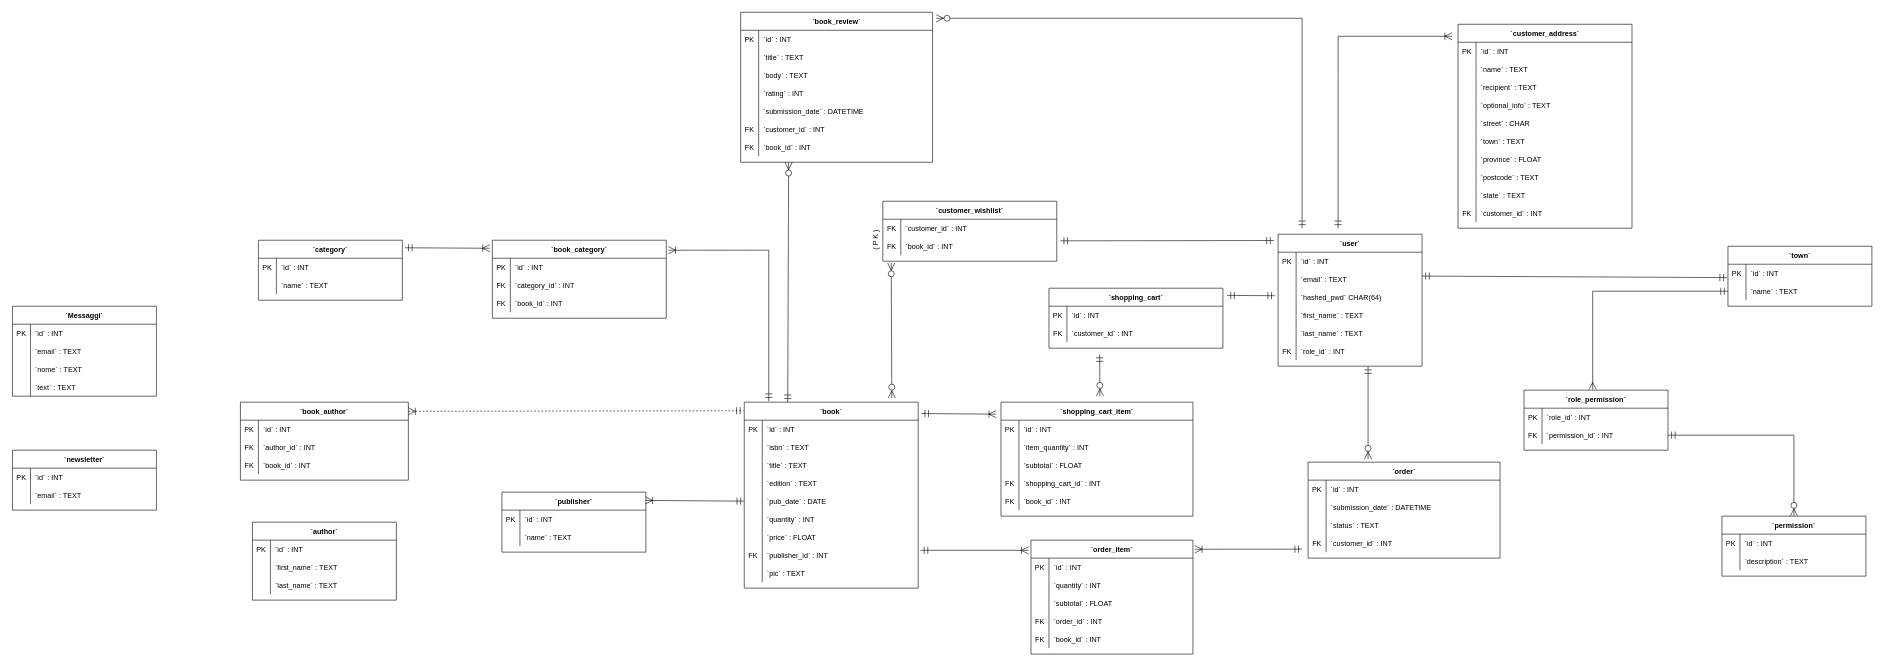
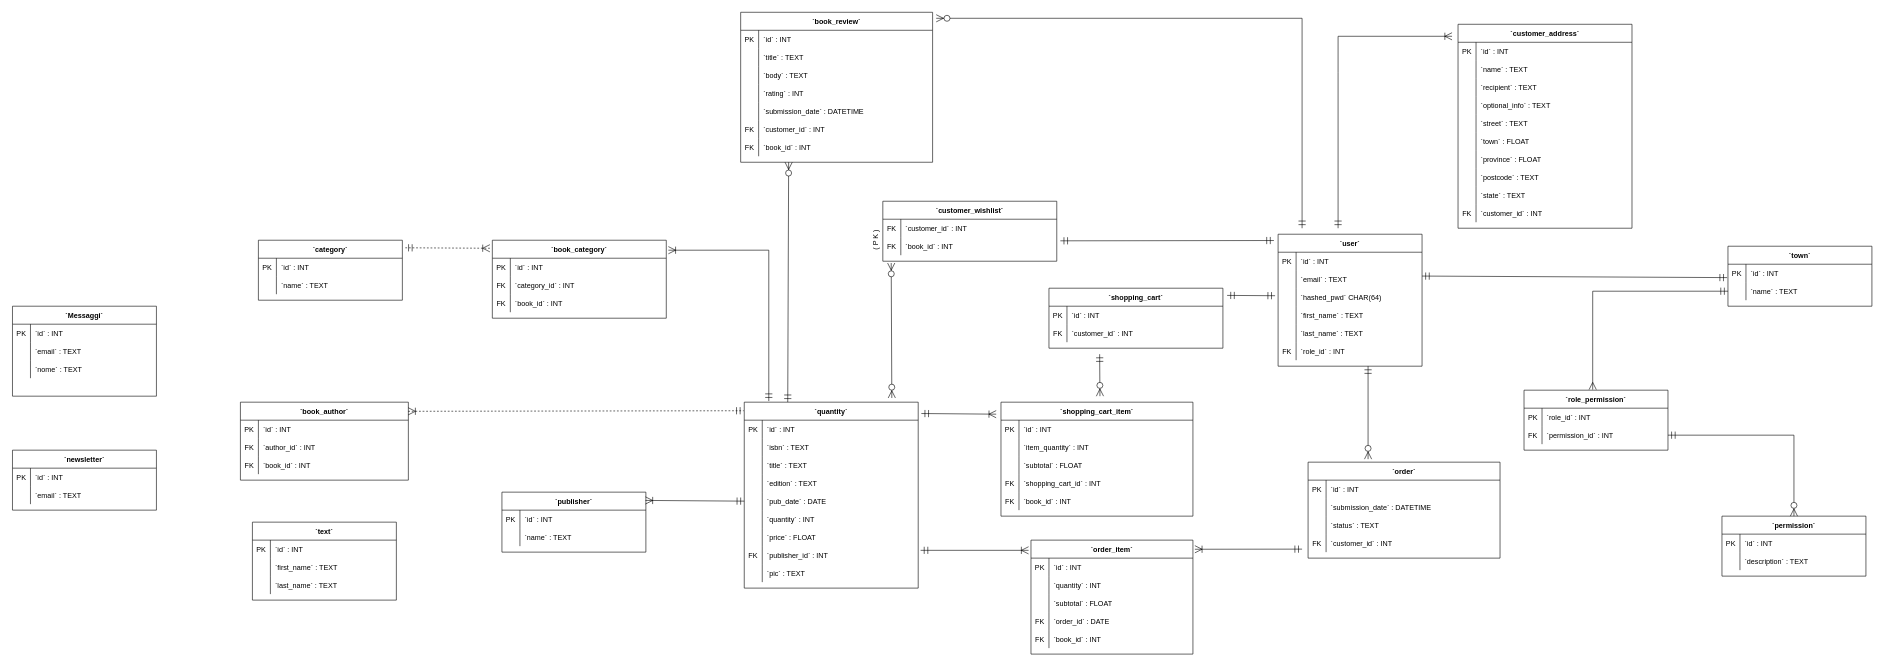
node "`street` : CHAR": label "`street` : CHAR" -> "`street` : TEXT"
node "`town` : TEXT": label "`town` : TEXT" -> "`town` : FLOAT"
edge "`category`" -- "`book_category`": style solid -> dashed
node "`text` : TEXT": removed
node "`book`": label "`book`" -> "`quantity`"
node "`author`": label "`author`" -> "`text`"
node "`order_id` : INT": label "`order_id` : INT" -> "`order_id` : DATE"
